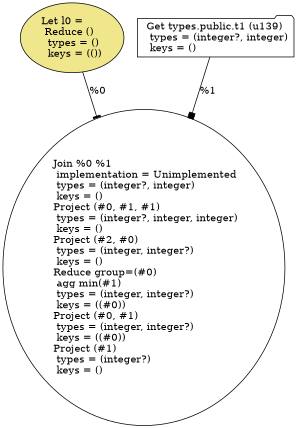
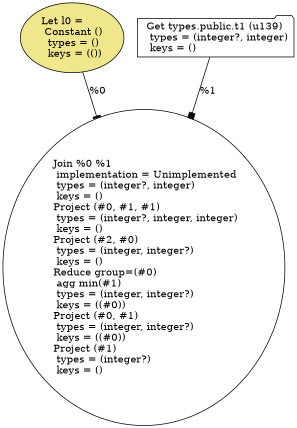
node "Let l0 = Reduce () types = () keys = (())": label "Let l0 = Reduce () types = () keys = (())" -> "Let l0 = Constant () types = () keys = (())"
